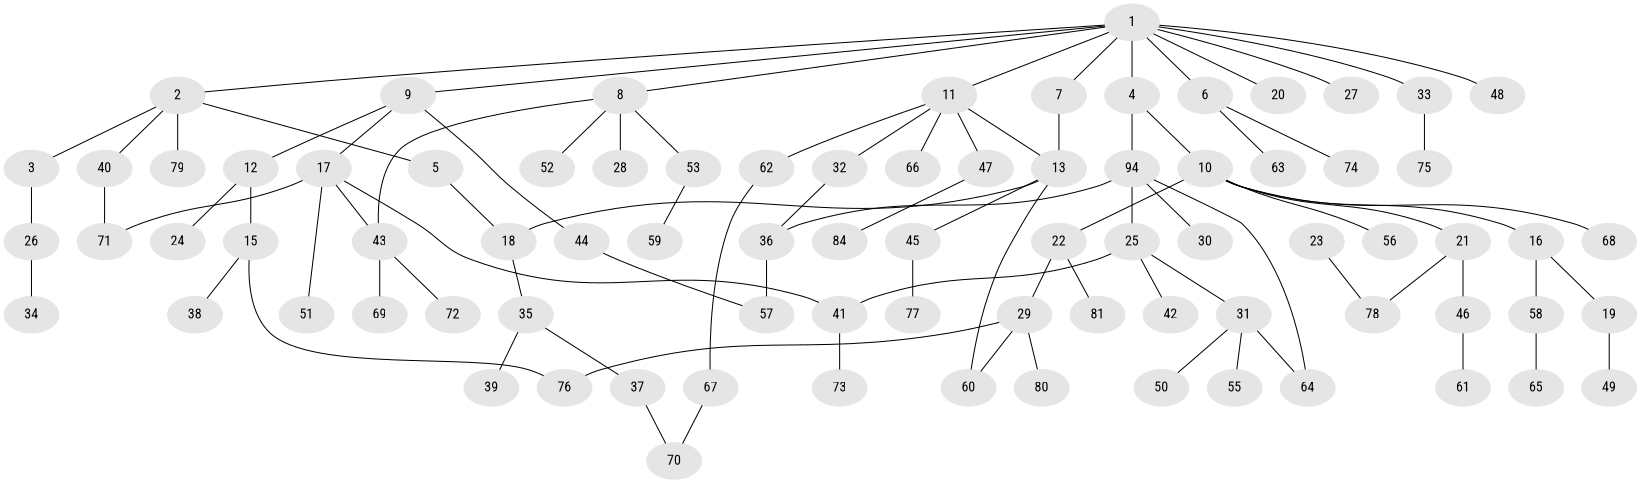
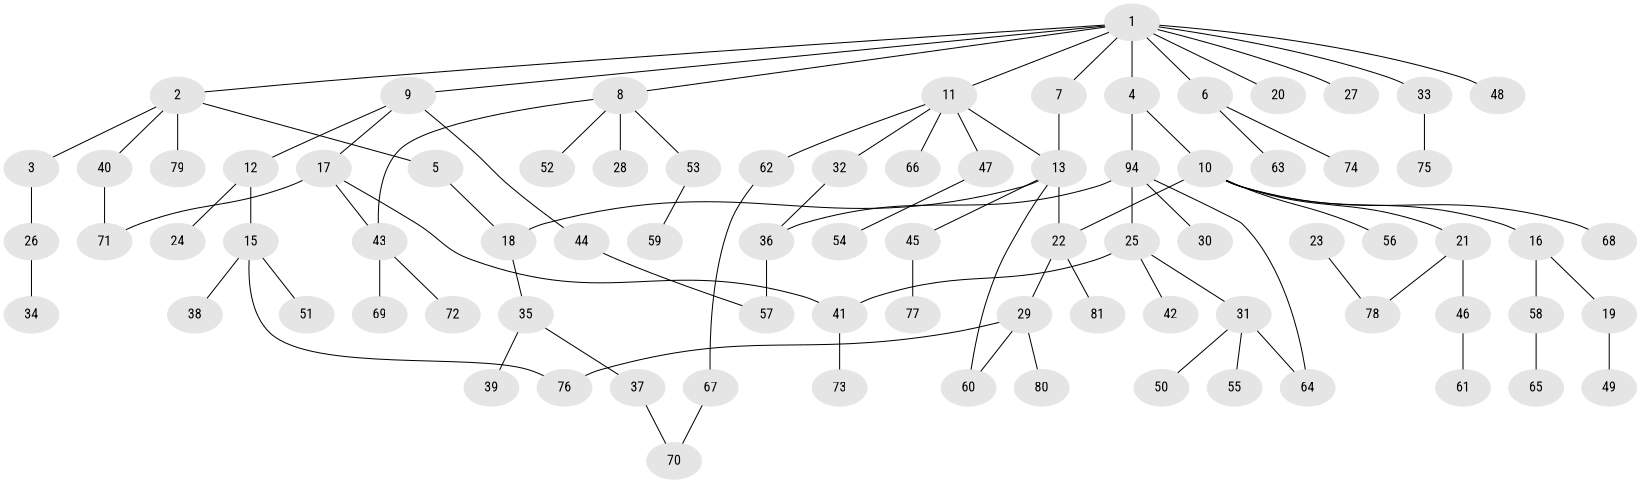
edge "13" -- "22": added
edge "17" -- "51": now "15" -- "51"
node "84": label "84" -> "54"
